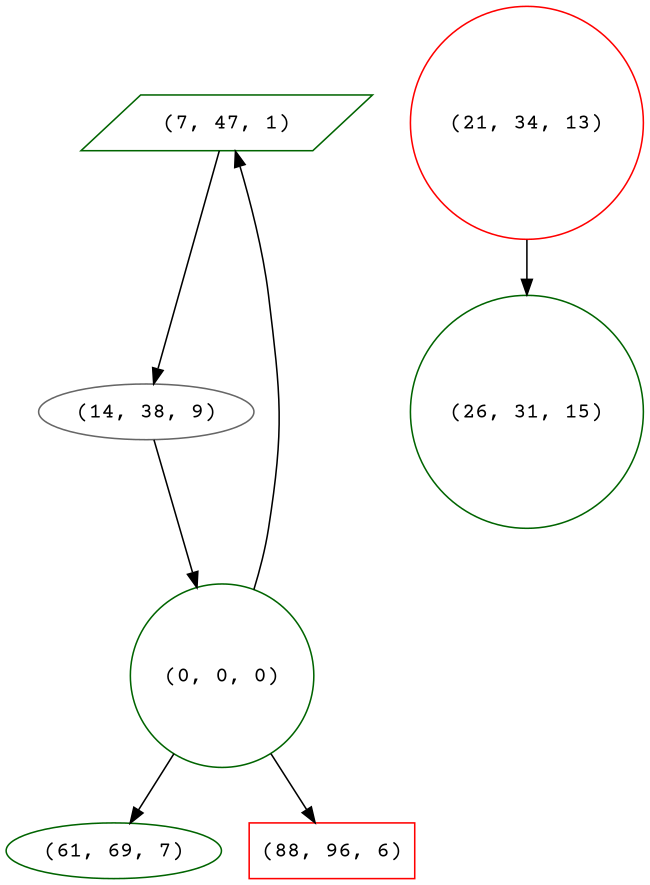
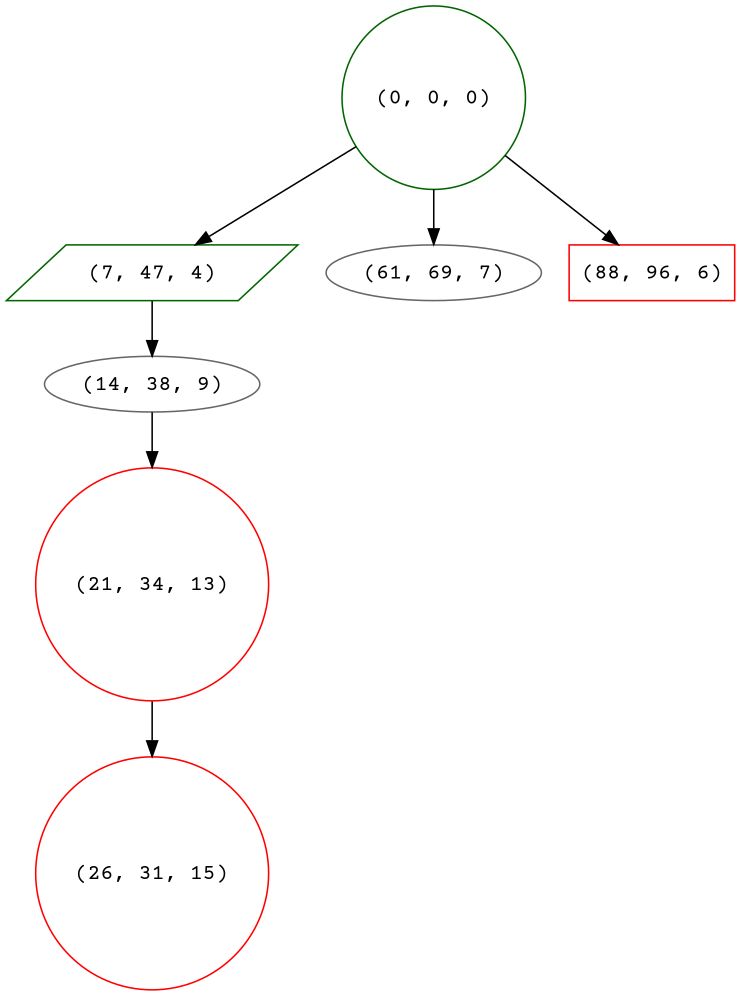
node "(7, 47, 1)": label "(7, 47, 1)" -> "(7, 47, 4)"
node "(26, 31, 15)": color darkgreen -> red
edge "(14, 38, 9)" -> "(0, 0, 0)": now "(14, 38, 9)" -> "(21, 34, 13)"
node "(61, 69, 7)": color darkgreen -> gray40
